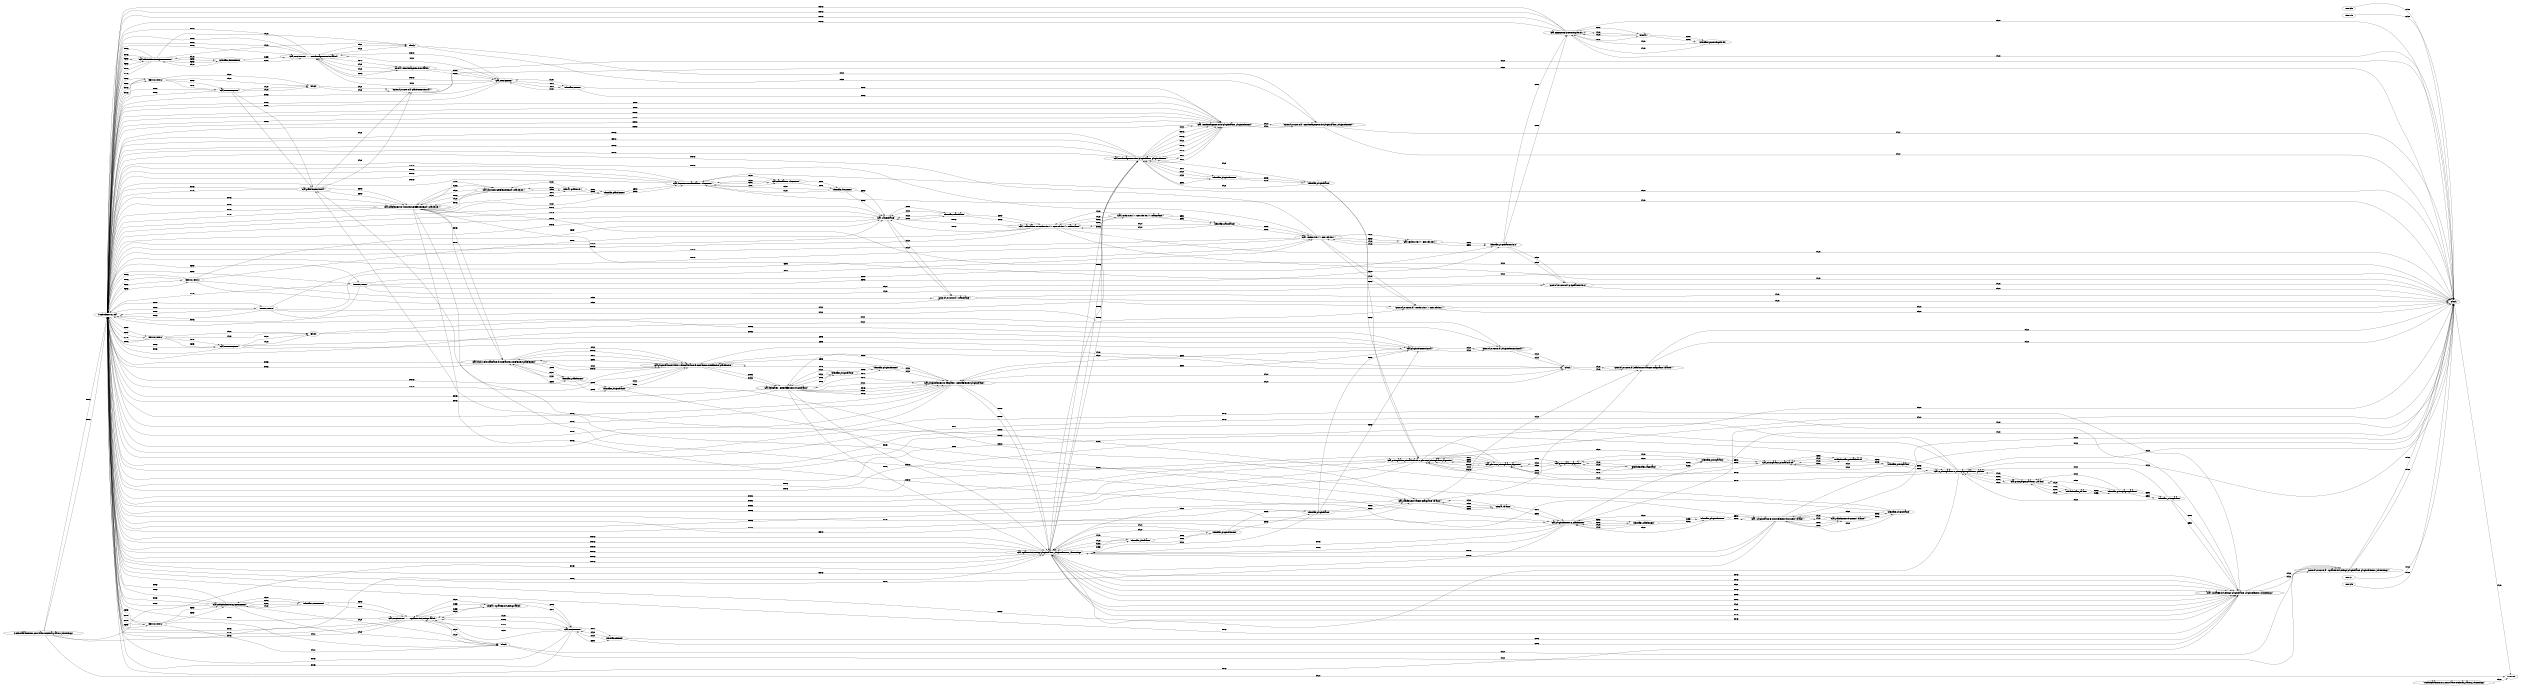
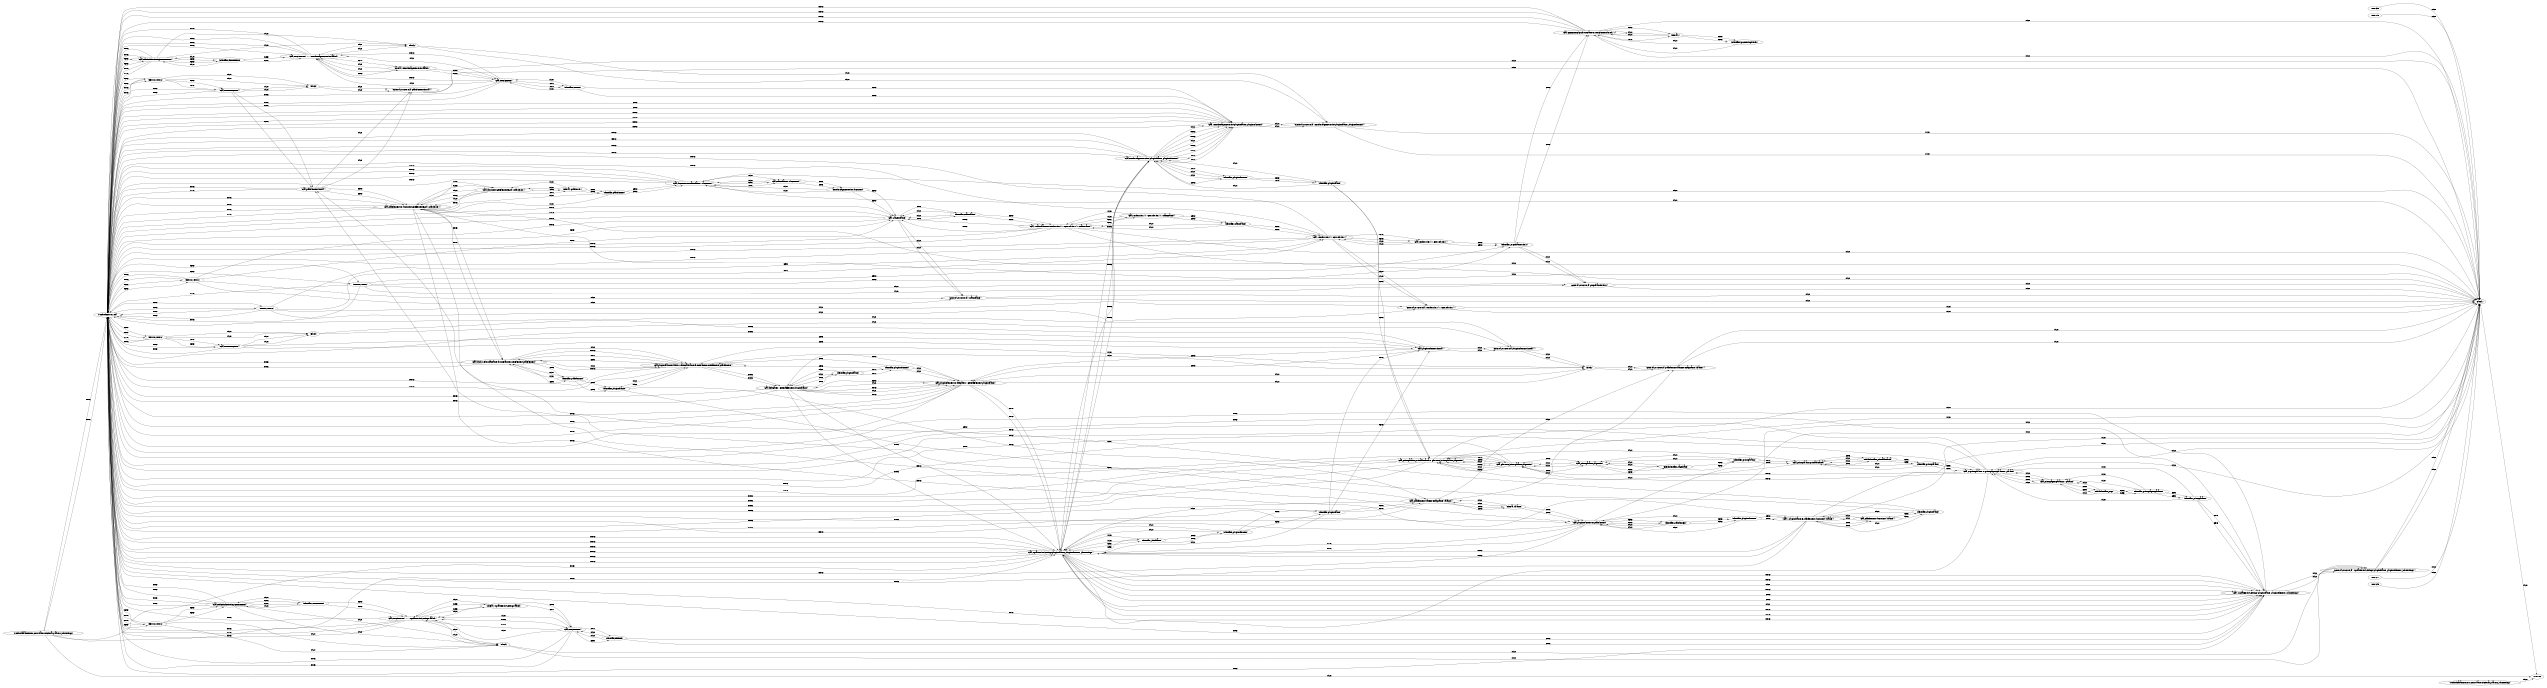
node "(Call,CHECK_LE(ipc_nesting_level_, 1))": label "(Call,CHECK_LE(ipc_nesting_level_, 1))" -> "(Call,CHECK_LE(ipc_fromFrameOwnerElement_level_, 1))"
node "(Identifier,document)": label "(Identifier,document)" -> "(RenderPagesForPrint,document)"
node "(FieldIdentifier,params)": label "(FieldIdentifier,params)" -> "(FieldIdentifier,prep)"
node "(Call,* plugin_frame = const_element.document().frame())": label "(Call,* plugin_frame = const_element.document().frame())" -> "(Call,* plugin_frame = pdf_element.document().frame())"
